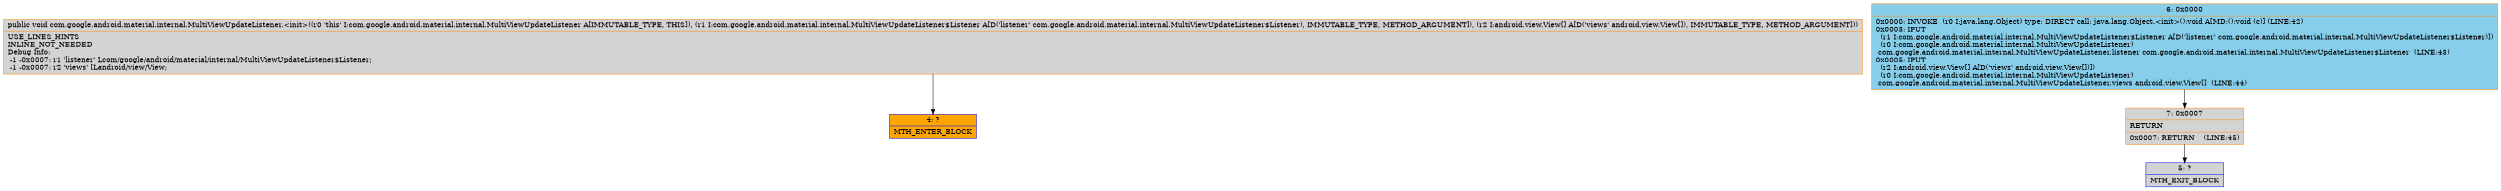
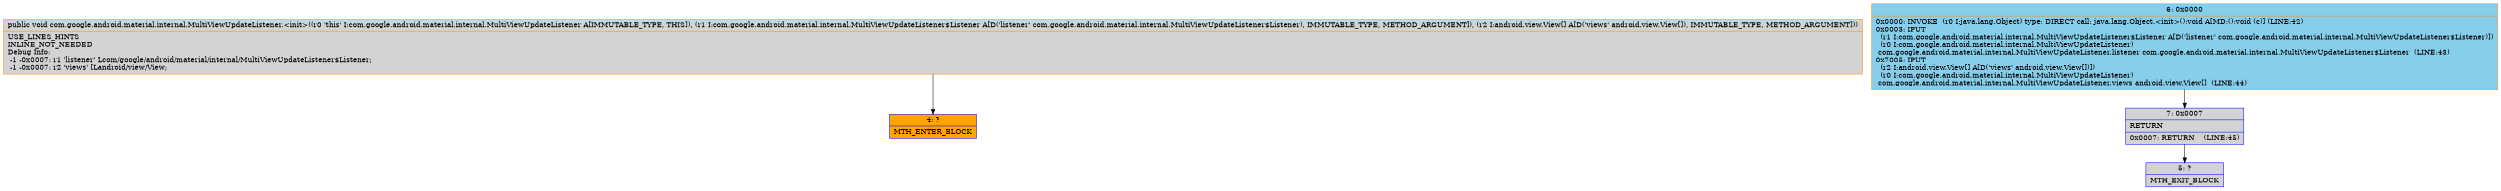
node "6: 0x0000": text "0x0005: IPUT" -> "0x7005: IPUT"
node "7: 0x0007": color darkorange -> blue
